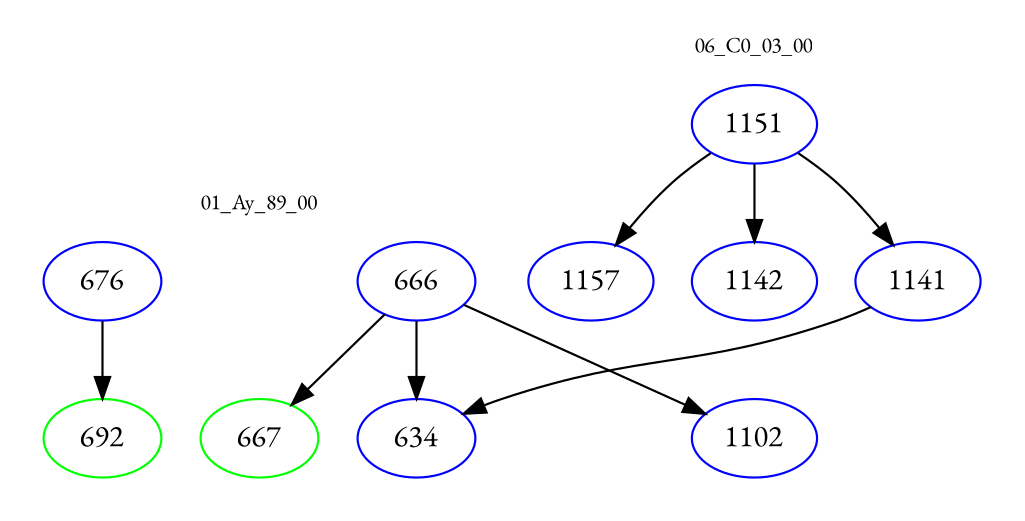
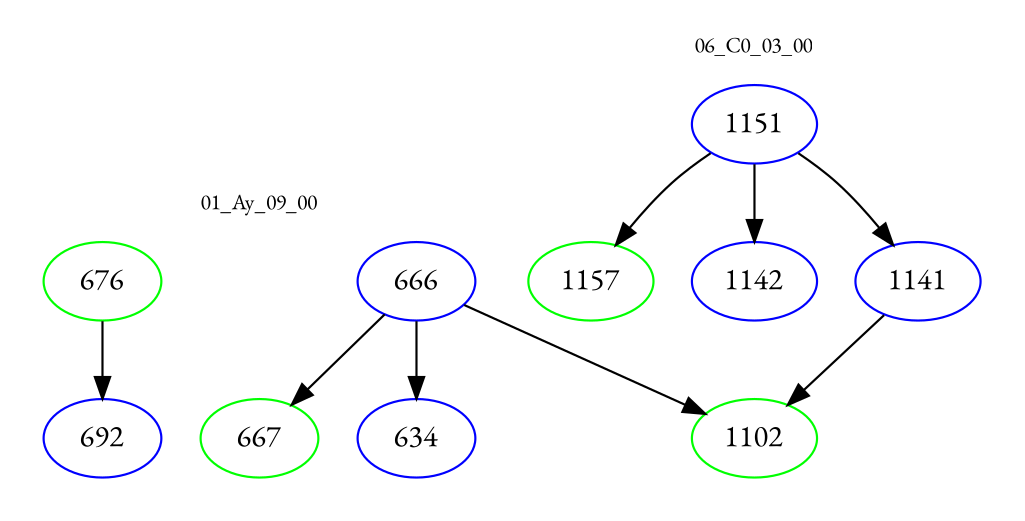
cluster "01_Ay_89_00": label "01_Ay_89_00" -> "01_Ay_09_00"
node "676": color blue -> green
node "1157": color blue -> green
edge "1141" -> "634": now "1141" -> "1102"
node "692": color green -> blue
node "1102": color blue -> green
